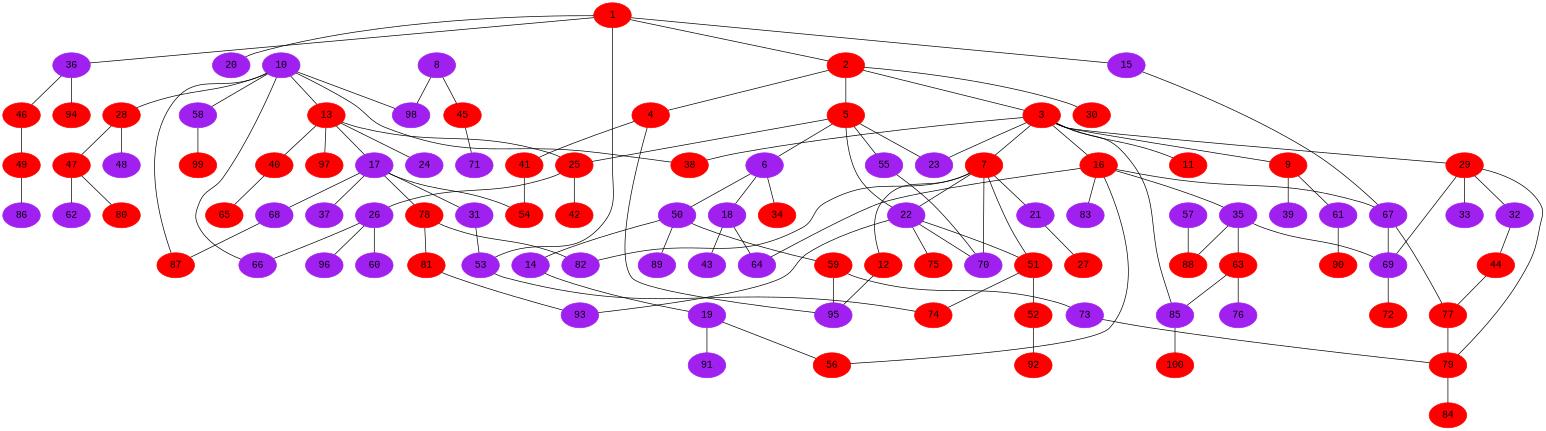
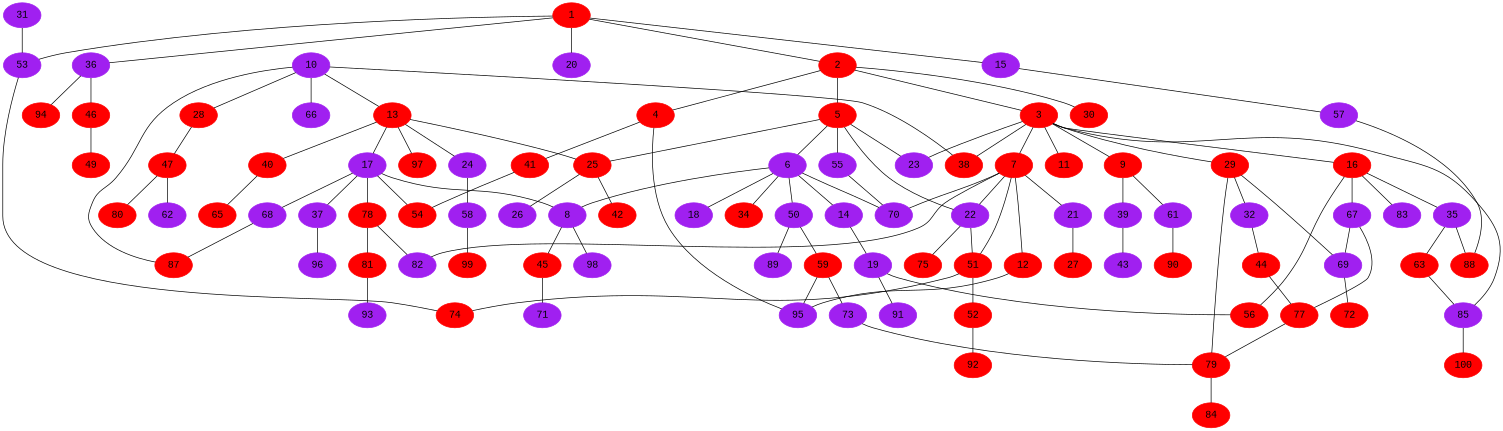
edge "10" -- "58": now "24" -- "58"
edge "10" -- "98": removed
edge "15" -- "67": now "15" -- "57"
node "48": removed
edge "6" -- "8": added
edge "17" -- "31": now "17" -- "8"
node "86": removed
node "33": removed
edge "50" -- "14": now "6" -- "14"
edge "26" -- "96": now "37" -- "96"
edge "18" -- "43": now "39" -- "43"
edge "22" -- "70": now "6" -- "70"
edge "35" -- "69": removed
edge "26" -- "66": removed
node "60": removed
node "64": removed
edge "22" -- "93": removed
node "76": removed
